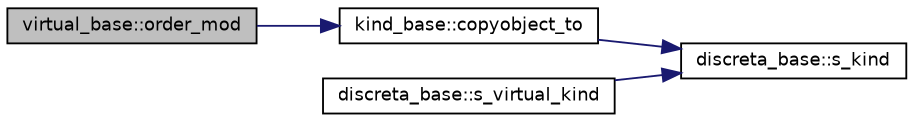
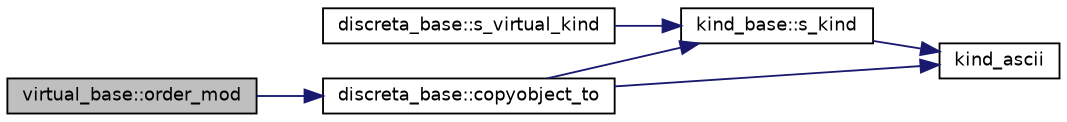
node "kind_base::copyobject_to": label "kind_base::copyobject_to" -> "discreta_base::copyobject_to"
node "discreta_base::s_kind": label "discreta_base::s_kind" -> "kind_base::s_kind"
node "kind_ascii": added
